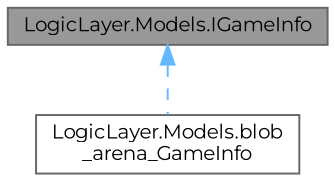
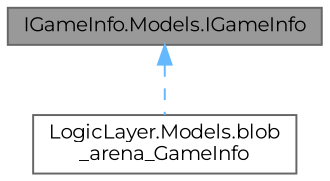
node "LogicLayer.Models.IGameInfo": label "LogicLayer.Models.IGameInfo" -> "IGameInfo.Models.IGameInfo"
